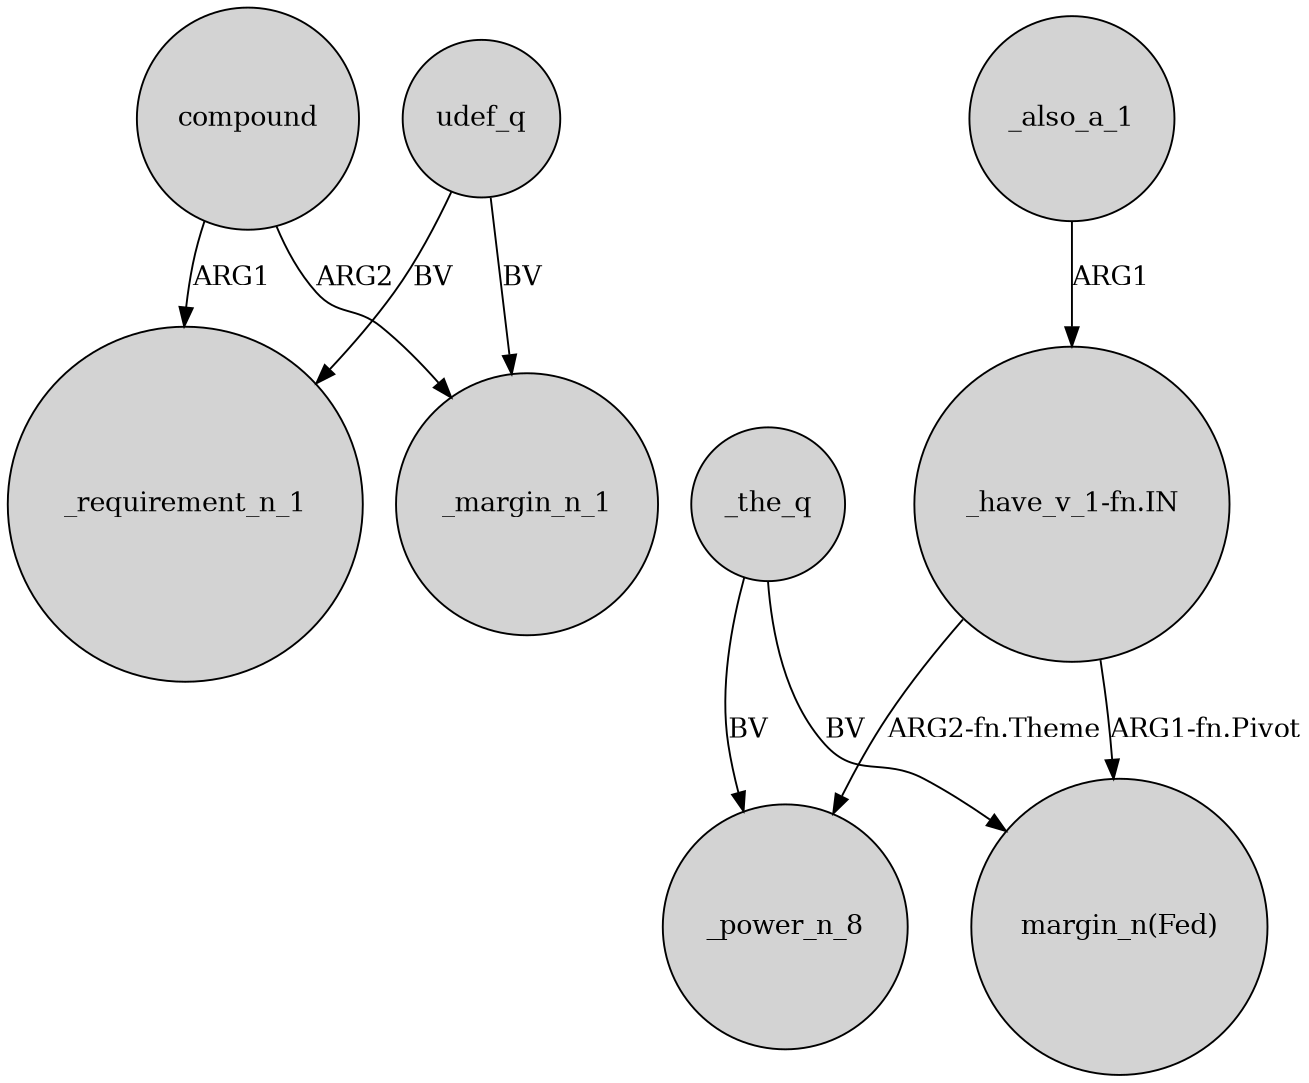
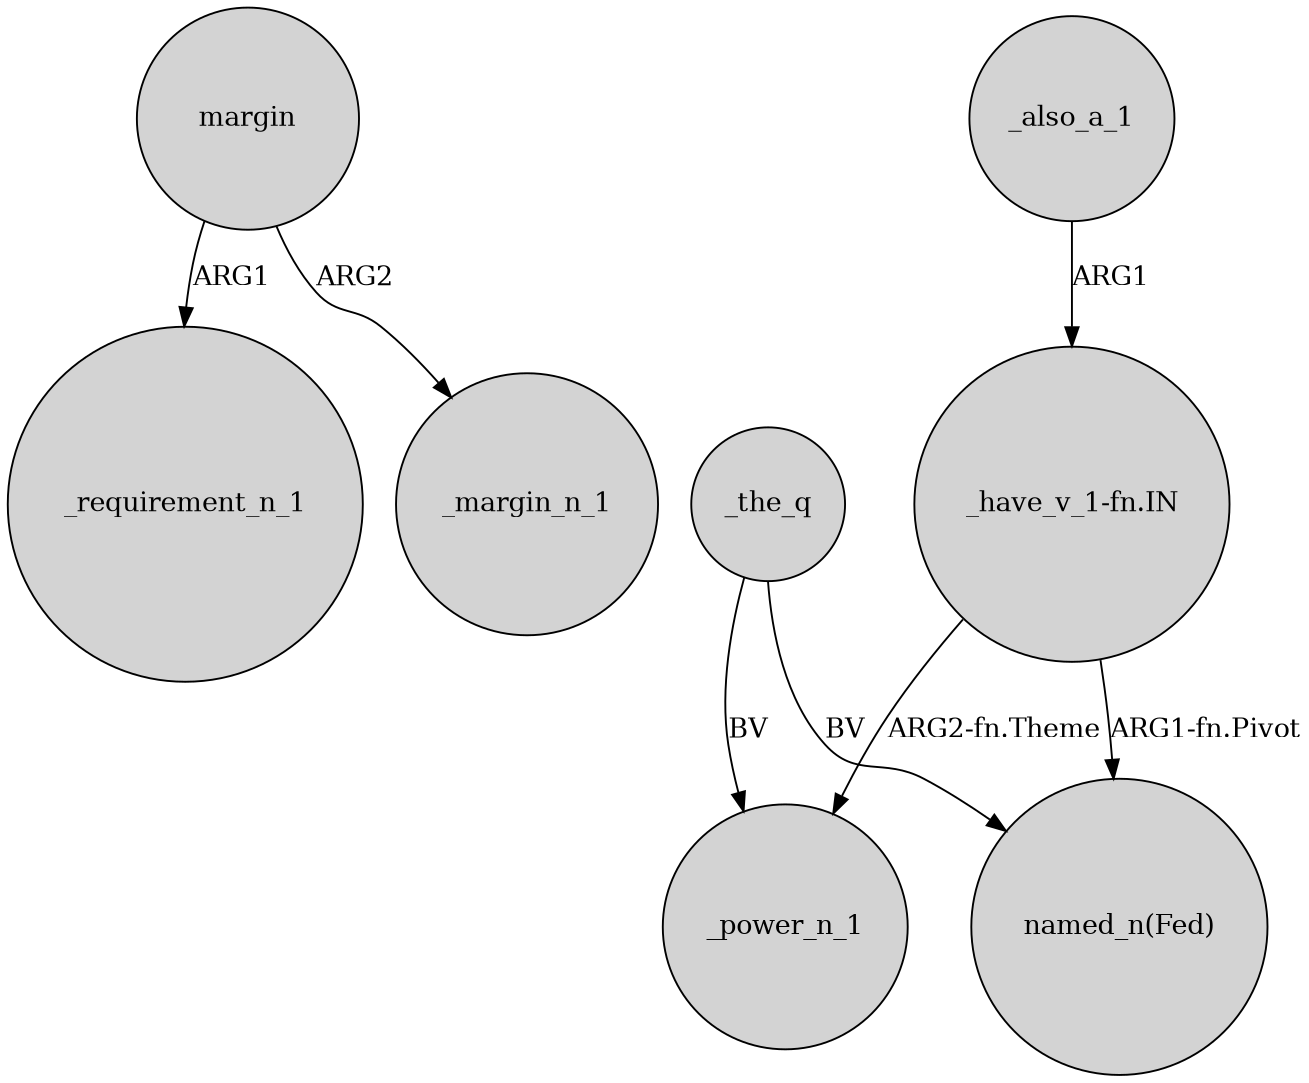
node "compound": label "compound" -> "margin"
node "udef_q": removed
node "_power_n_8": label "_power_n_8" -> "_power_n_1"
node "margin_n(Fed)": label "margin_n(Fed)" -> "named_n(Fed)"
